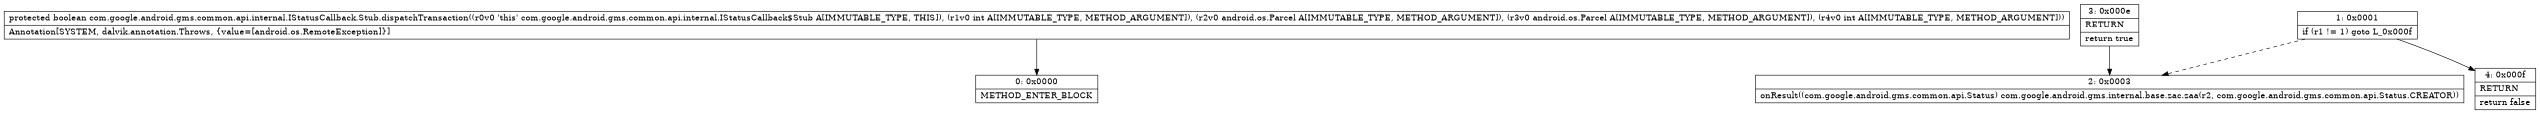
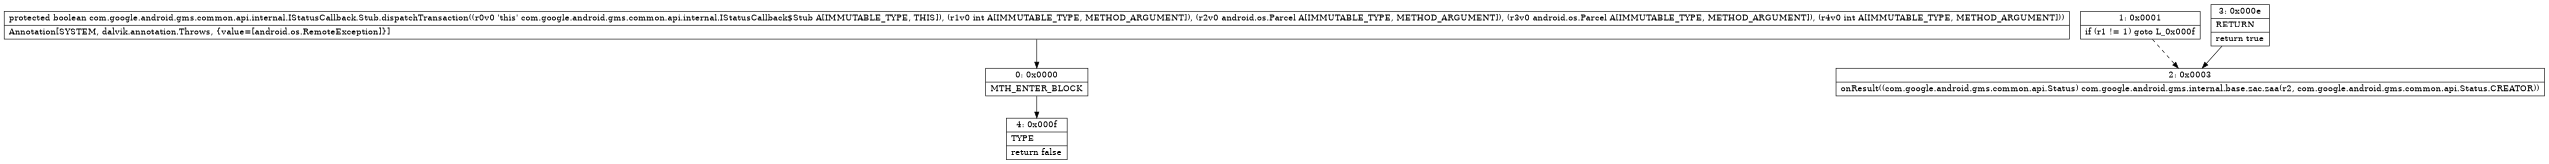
edge "1: 0x0001" -> "4: 0x000f": now "0: 0x0000" -> "4: 0x000f"
node "4: 0x000f": text "RETURN" -> "TYPE"
node "0: 0x0000": text "METHOD_ENTER_BLOCK" -> "MTH_ENTER_BLOCK"
